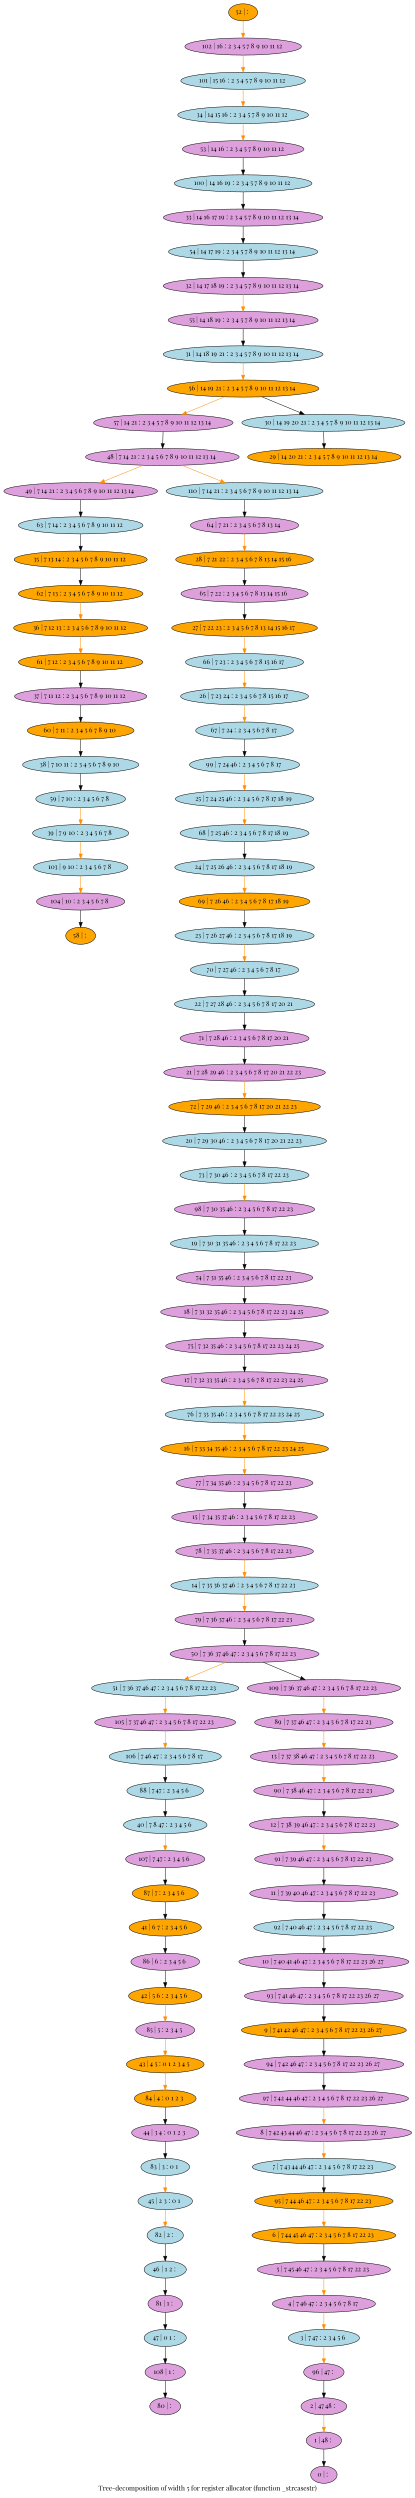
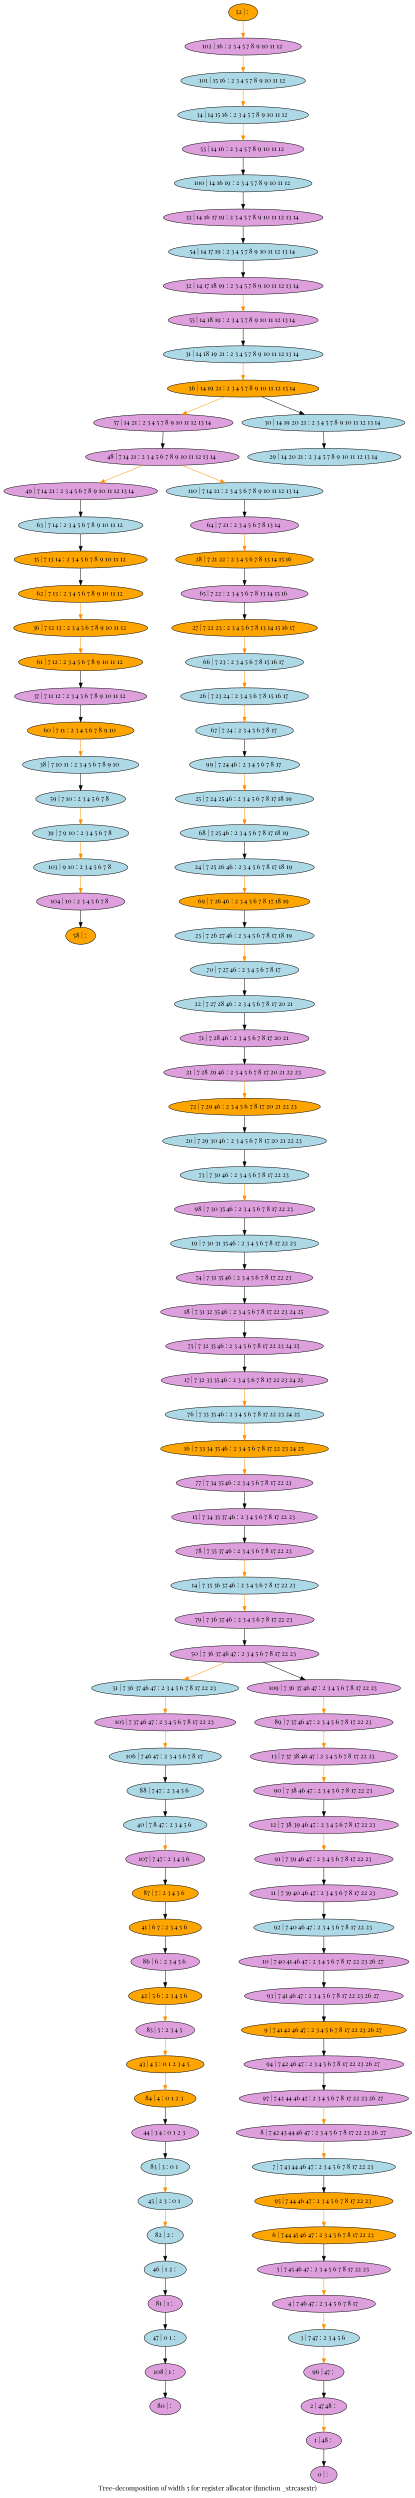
node "29 | 14 20 21 : 2 3 4 5 7 8 9 10 11 12 13 14": fillcolor orange -> lightblue
edge "60 | 7 11 : 2 3 4 5 6 7 8 9 10" -> "38 | 7 10 11 : 2 3 4 5 6 7 8 9 10": color black -> darkorange
